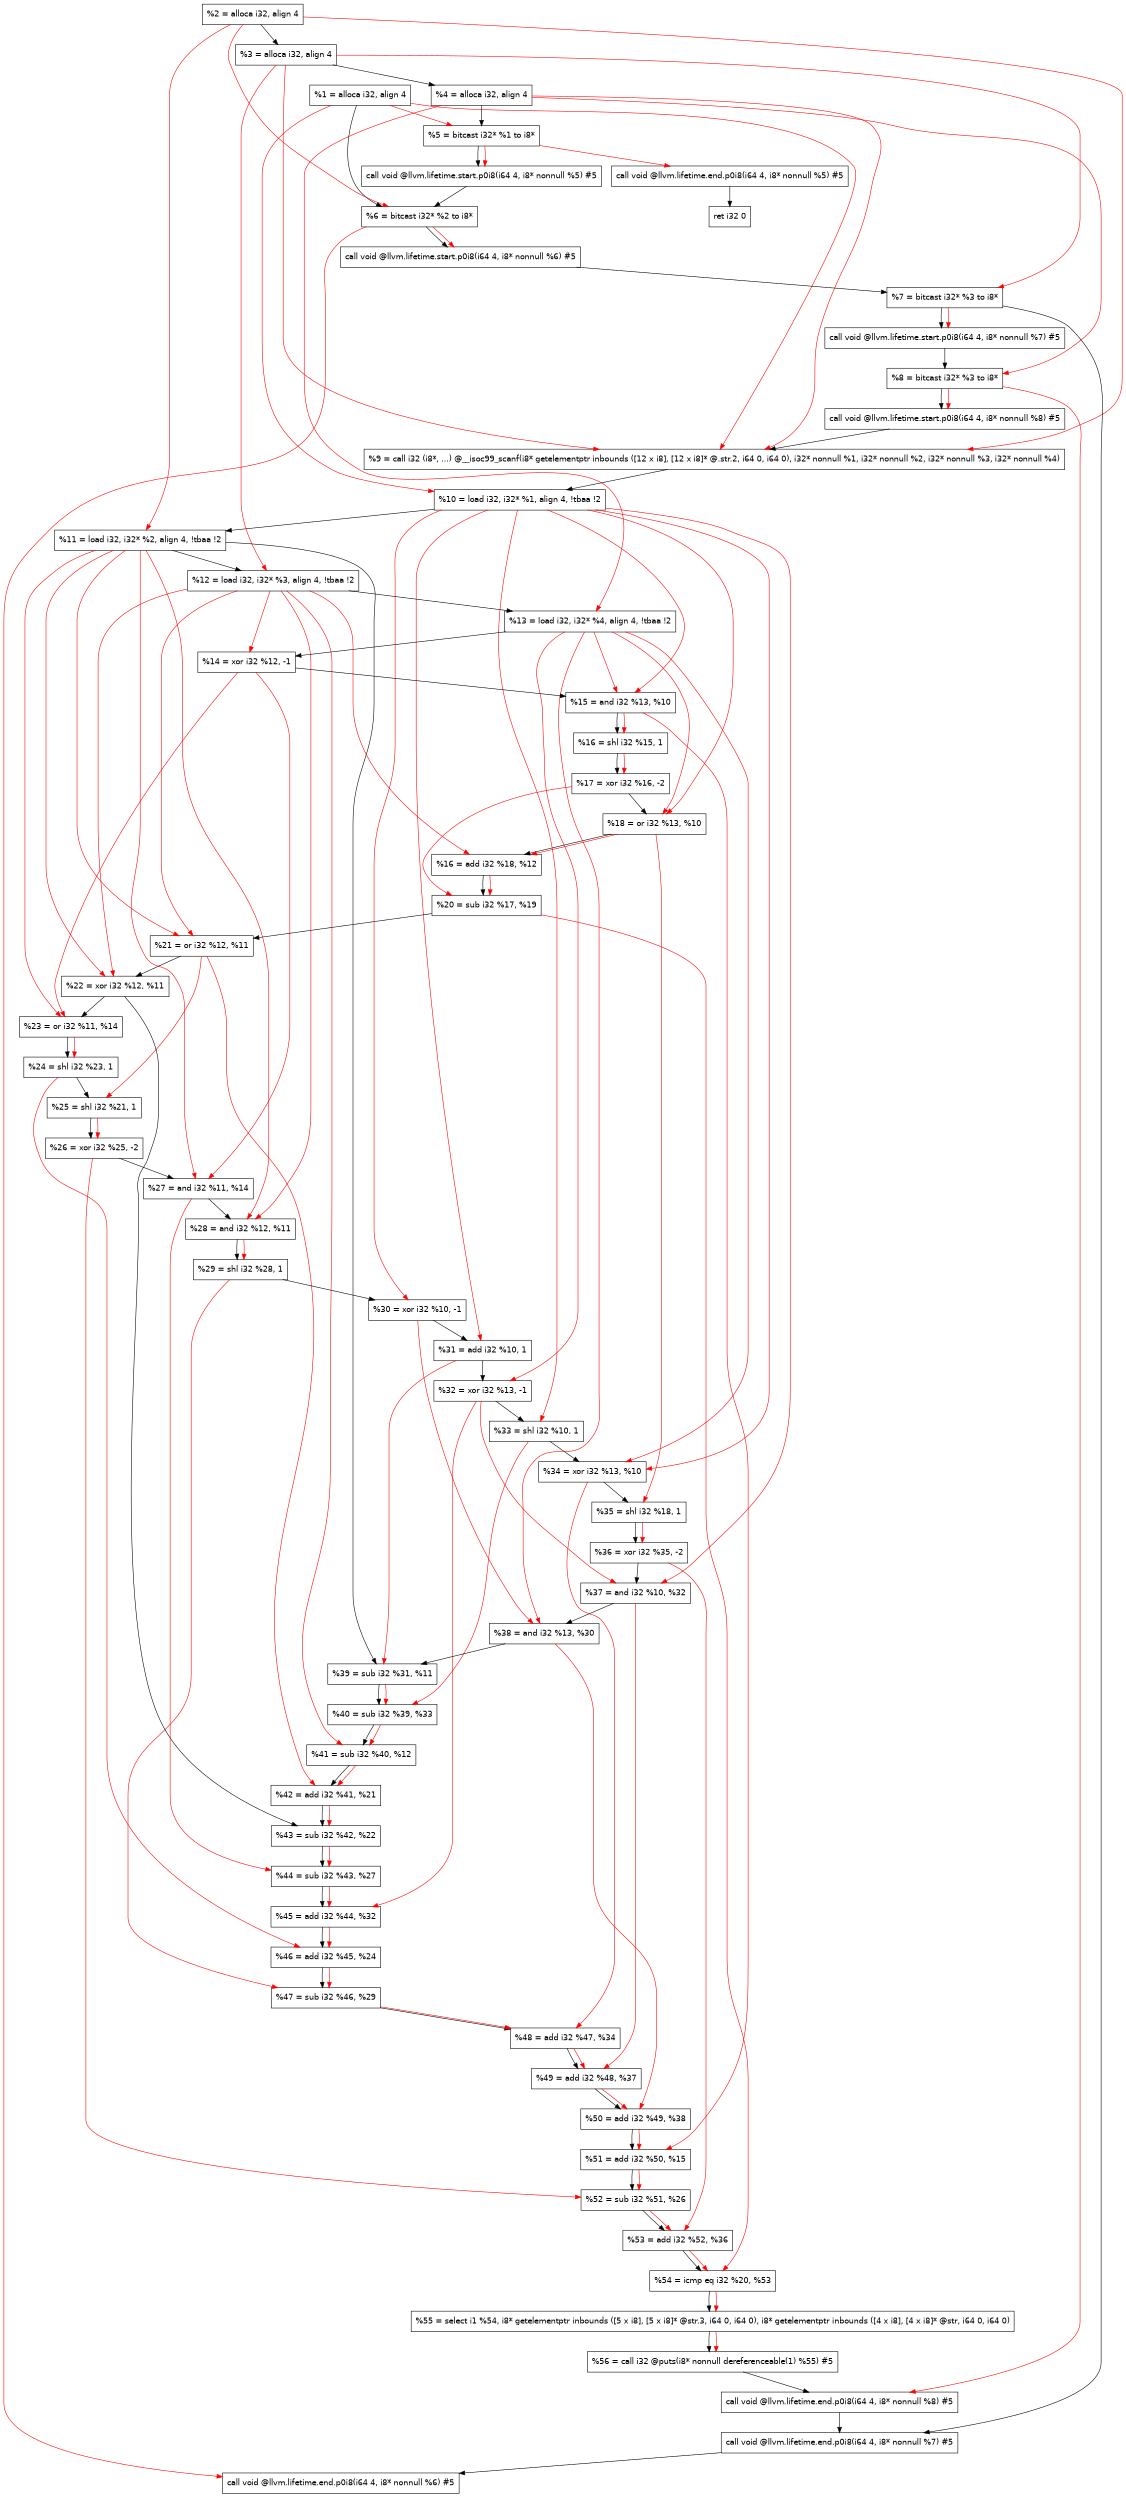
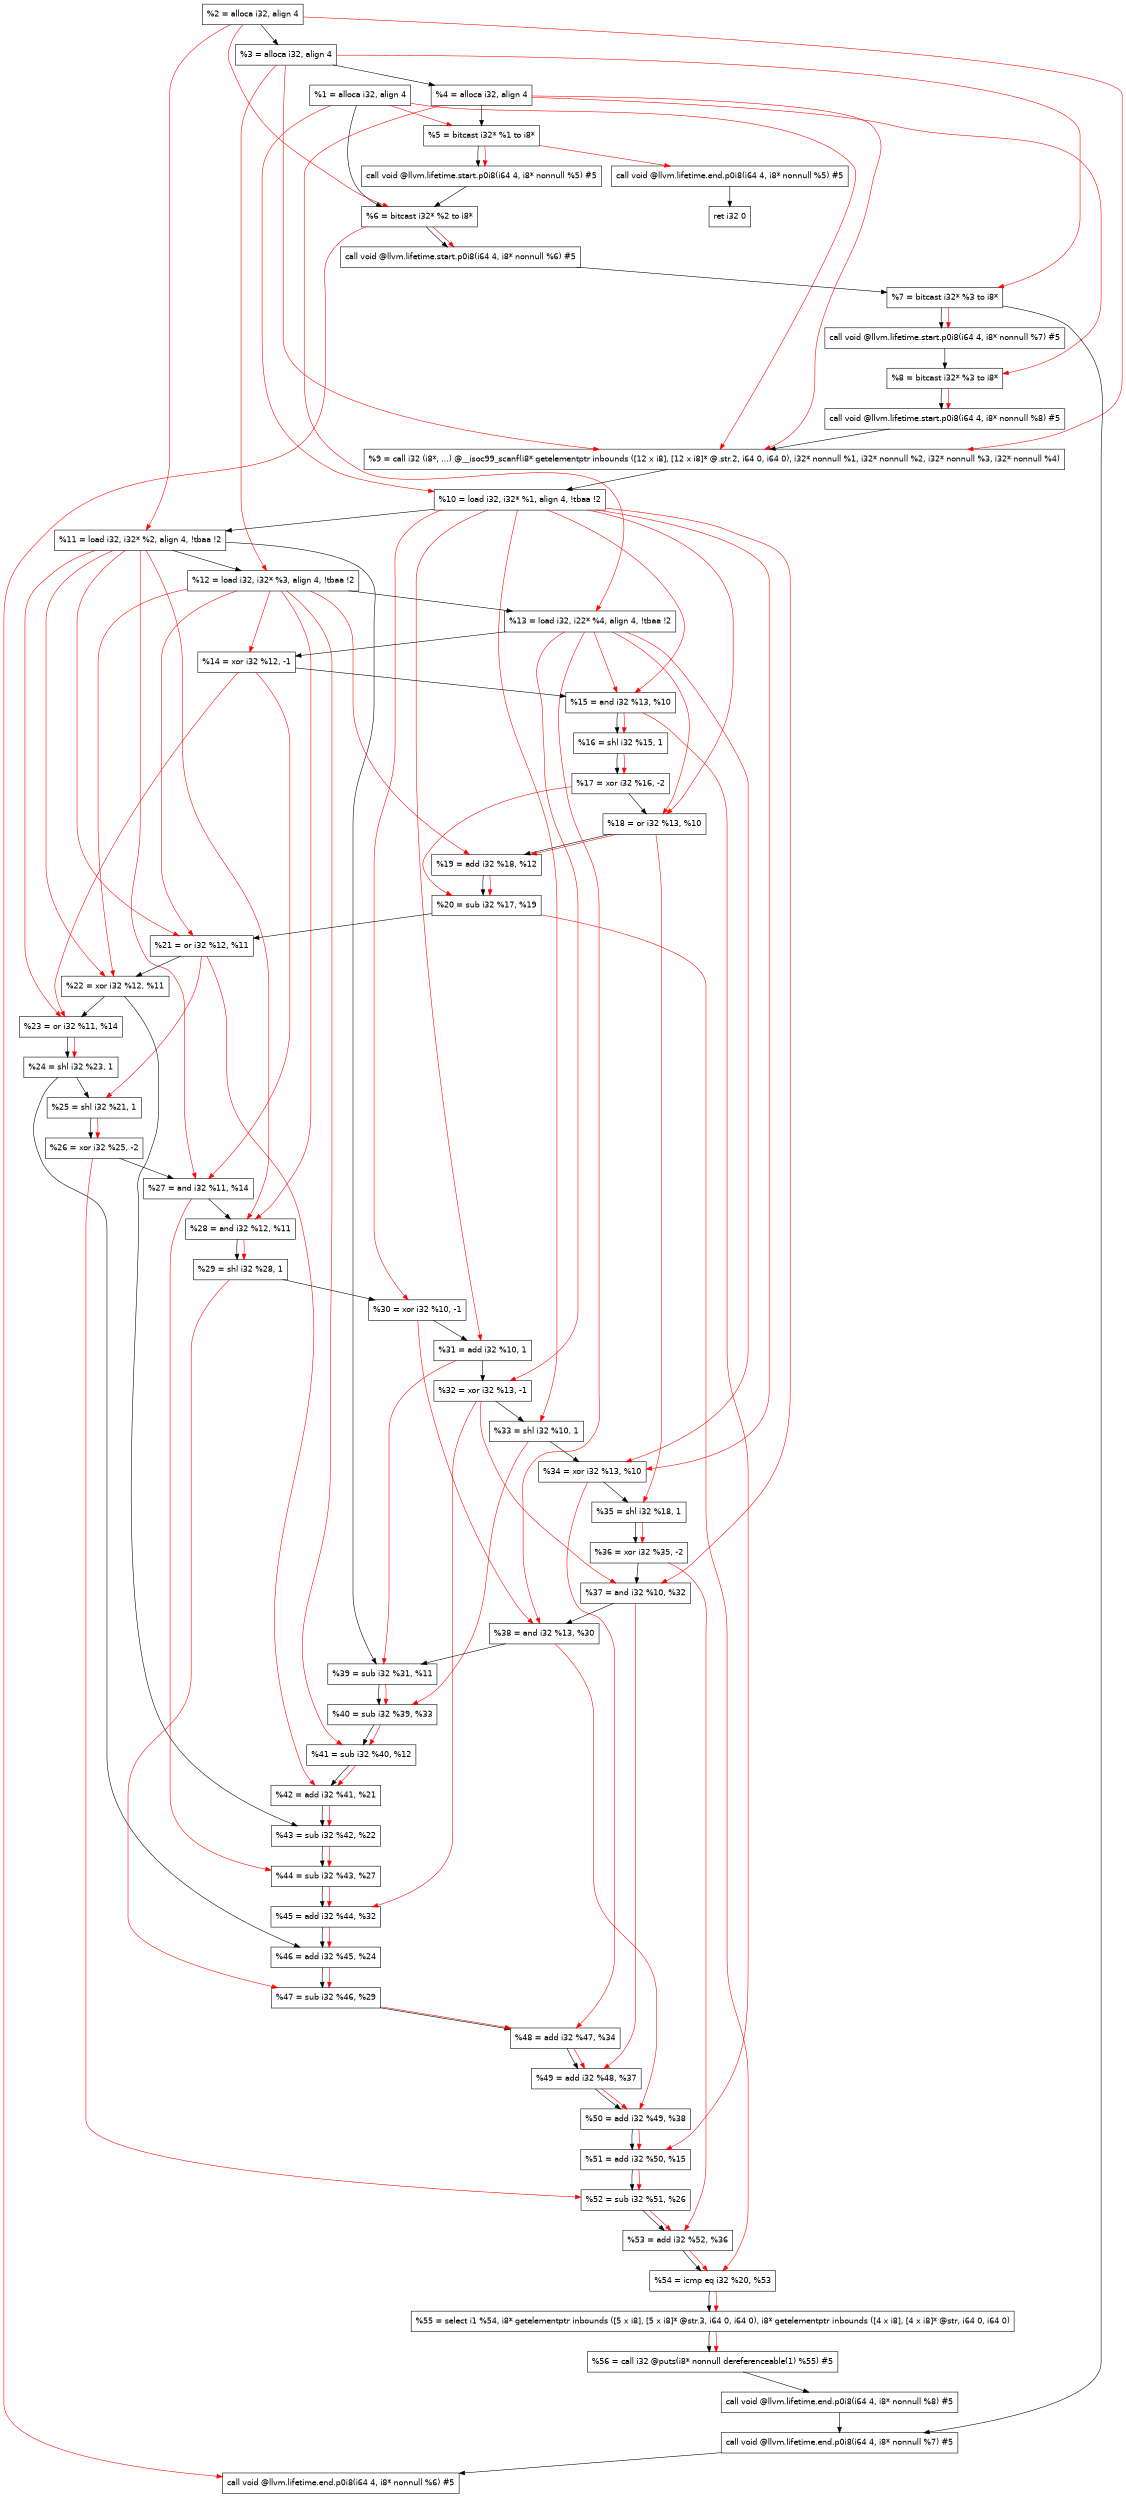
node "%13 = load i32, i32* %4, align 4, !tbaa !2": label "%13 = load i32, i32* %4, align 4, !tbaa !2" -> "%13 = load i32, i22* %4, align 4, !tbaa !2"
node "%16 = add i32 %18, %12": label "%16 = add i32 %18, %12" -> "%19 = add i32 %18, %12"
edge "%8 = bitcast i32* %3 to i8*" -> "call void @llvm.lifetime.end.p0i8(i64 4, i8* nonnull %8) #5": removed
edge "%24 = shl i32 %23, 1" -> "%46 = add i32 %45, %24": color red -> black
